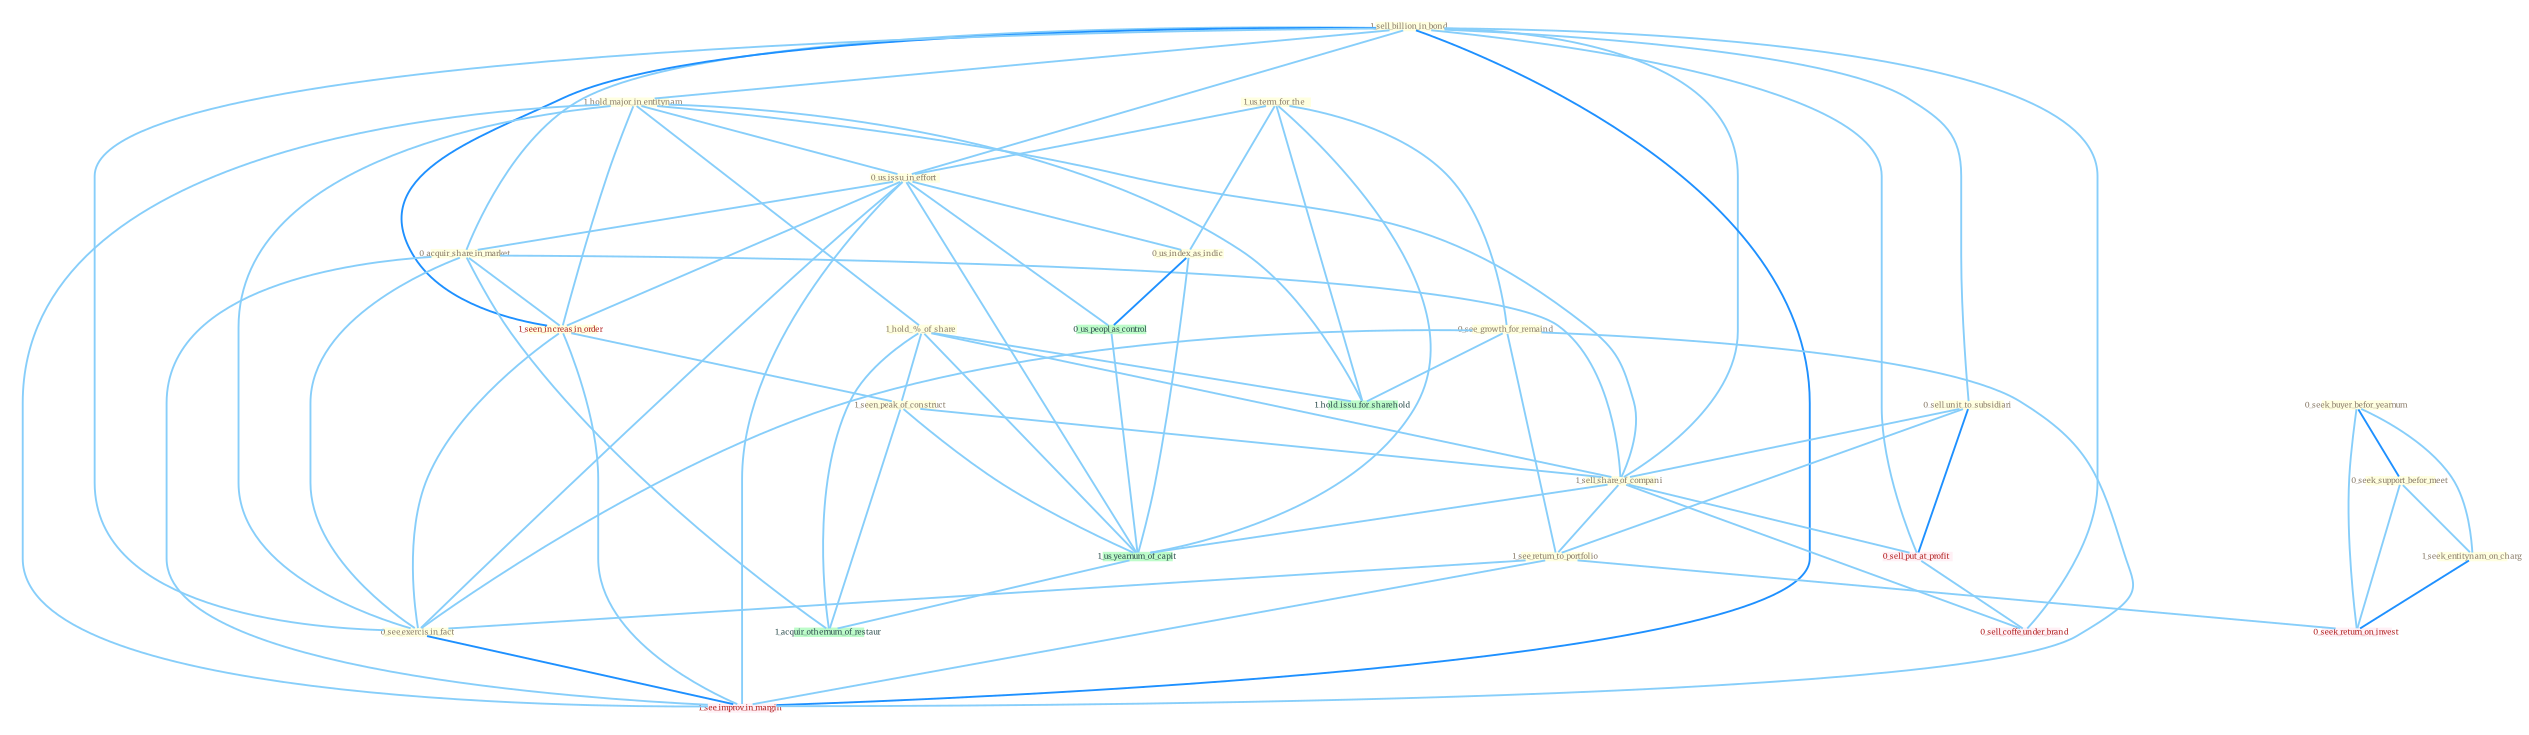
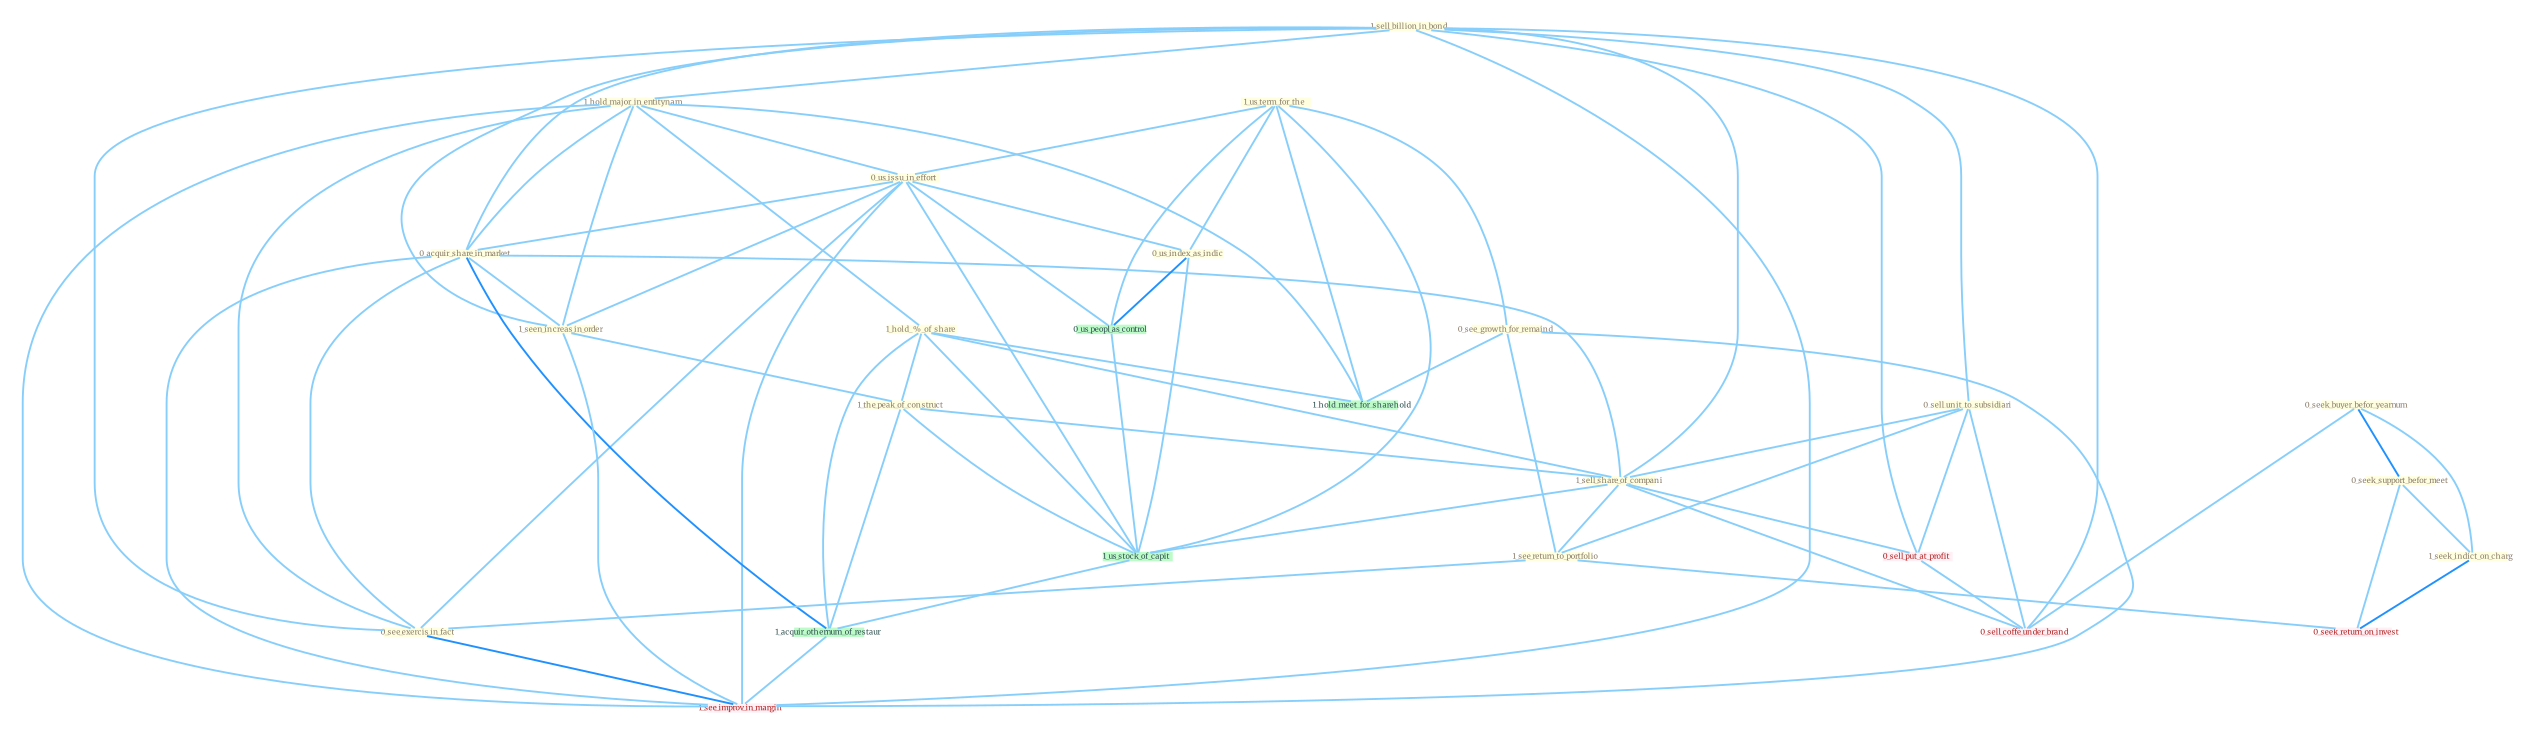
edge "1_sell_billion_in_bond" -- "1_seen_increas_in_order": color #1e90ff -> #87cefa
edge "1_sell_billion_in_bond" -- "0_us_issu_in_effort": removed
edge "1_hold_major_in_entitynam" -- "1_sell_share_of_compani": now "1_hold_major_in_entitynam" -- "0_acquir_share_in_market"
edge "1_us_term_for_the" -- "0_us_peopl_as_control": added
node "1_seen_increas_in_order": fontcolor #b22222 -> #8b7d6b
edge "0_see_growth_for_remaind" -- "0_see_exercis_in_fact": removed
node "1_seen_peak_of_construct": label "1_seen_peak_of_construct" -> "1_the_peak_of_construct"
node "1_hold_issu_for_sharehold": label "1_hold_issu_for_sharehold" -> "1_hold_meet_for_sharehold"
edge "1_seen_increas_in_order" -- "0_see_exercis_in_fact": removed
edge "0_acquir_share_in_market" -- "1_acquir_othernum_of_restaur": color #87cefa -> #1e90ff
edge "0_sell_unit_to_subsidiari" -- "0_sell_put_at_profit": color #1e90ff -> #87cefa
edge "0_sell_unit_to_subsidiari" -- "0_sell_coffe_under_brand": added
edge "0_seek_buyer_befor_yearnum" -- "0_seek_return_on_invest": now "0_seek_buyer_befor_yearnum" -- "0_sell_coffe_under_brand"
node "1_us_yearnum_of_capit": label "1_us_yearnum_of_capit" -> "1_us_stock_of_capit"
node "1_seek_entitynam_on_charg": label "1_seek_entitynam_on_charg" -> "1_seek_indict_on_charg"
edge "1_sell_billion_in_bond" -- "1_see_improv_in_margin": color #1e90ff -> #87cefa
edge "1_see_return_to_portfolio" -- "1_see_improv_in_margin": now "1_acquir_othernum_of_restaur" -- "1_see_improv_in_margin"
